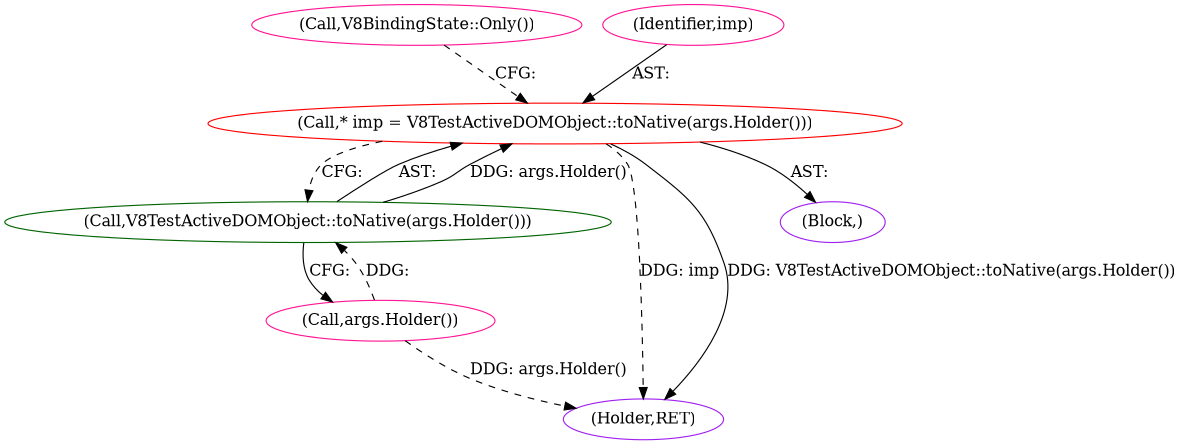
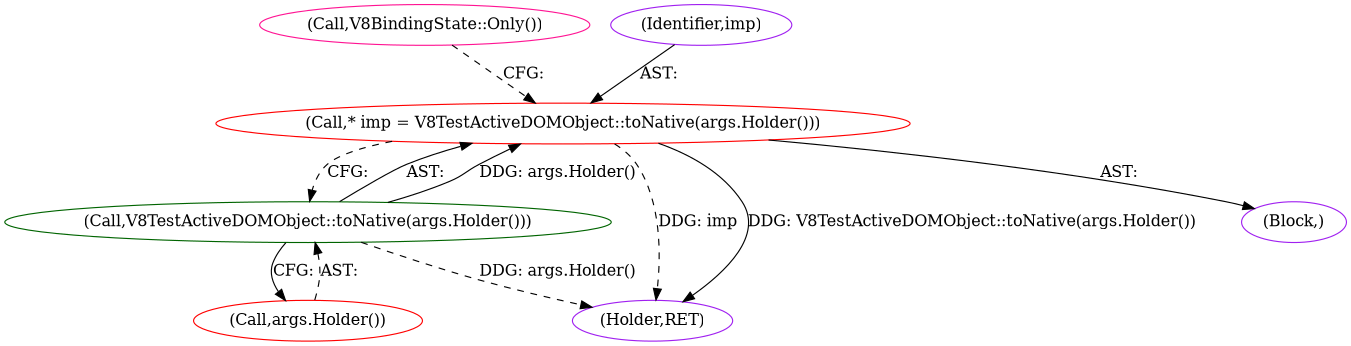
node "(Identifier,imp)": color deeppink -> purple
edge "(Call,args.Holder())" -> "(Call,V8TestActiveDOMObject::toNative(args.Holder()))": label "DDG: " -> "AST: "
node "(Call,args.Holder())": color deeppink -> red
edge "(Call,args.Holder())" -> "(Holder,RET)": now "(Call,V8TestActiveDOMObject::toNative(args.Holder()))" -> "(Holder,RET)"
